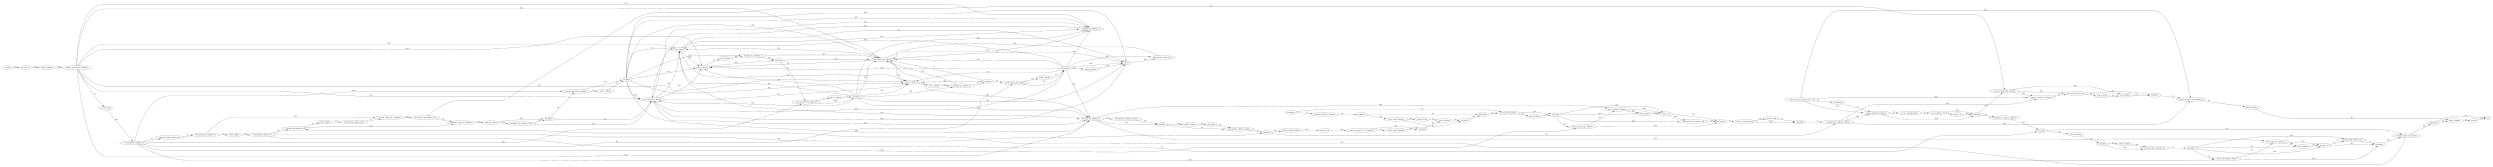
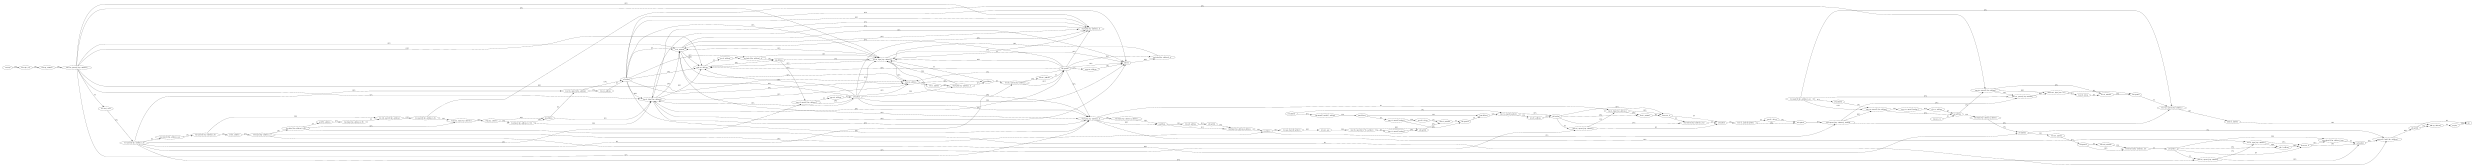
edge "shr rcx , address" -> "cmp rax , rcx": removed, label "CFG"
edge "movzx edi , byte [ rbp - address ]" -> "mov byte [ rbp - address ] , r8b": reversed
